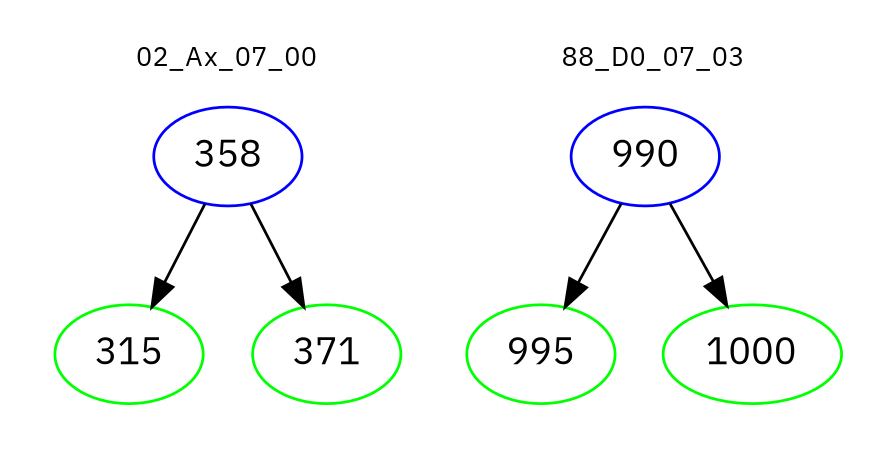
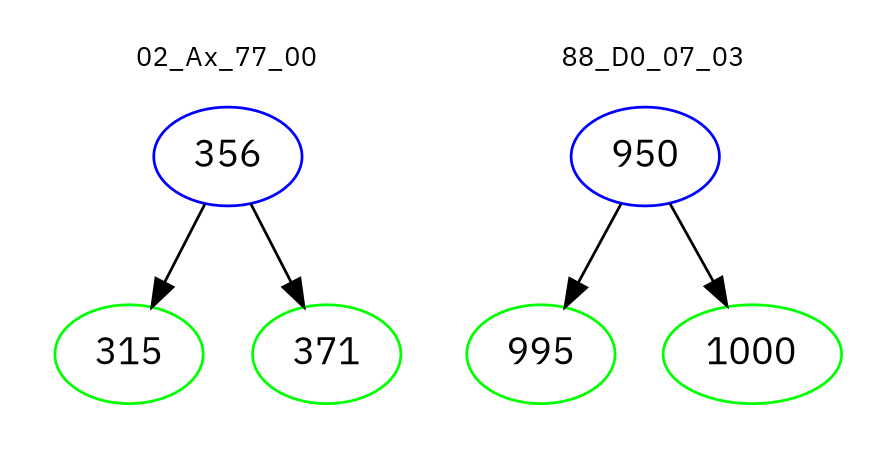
cluster "02_Ax_07_00": label "02_Ax_07_00" -> "02_Ax_77_00"
node "358": label "358" -> "356"
node "990": label "990" -> "950"
